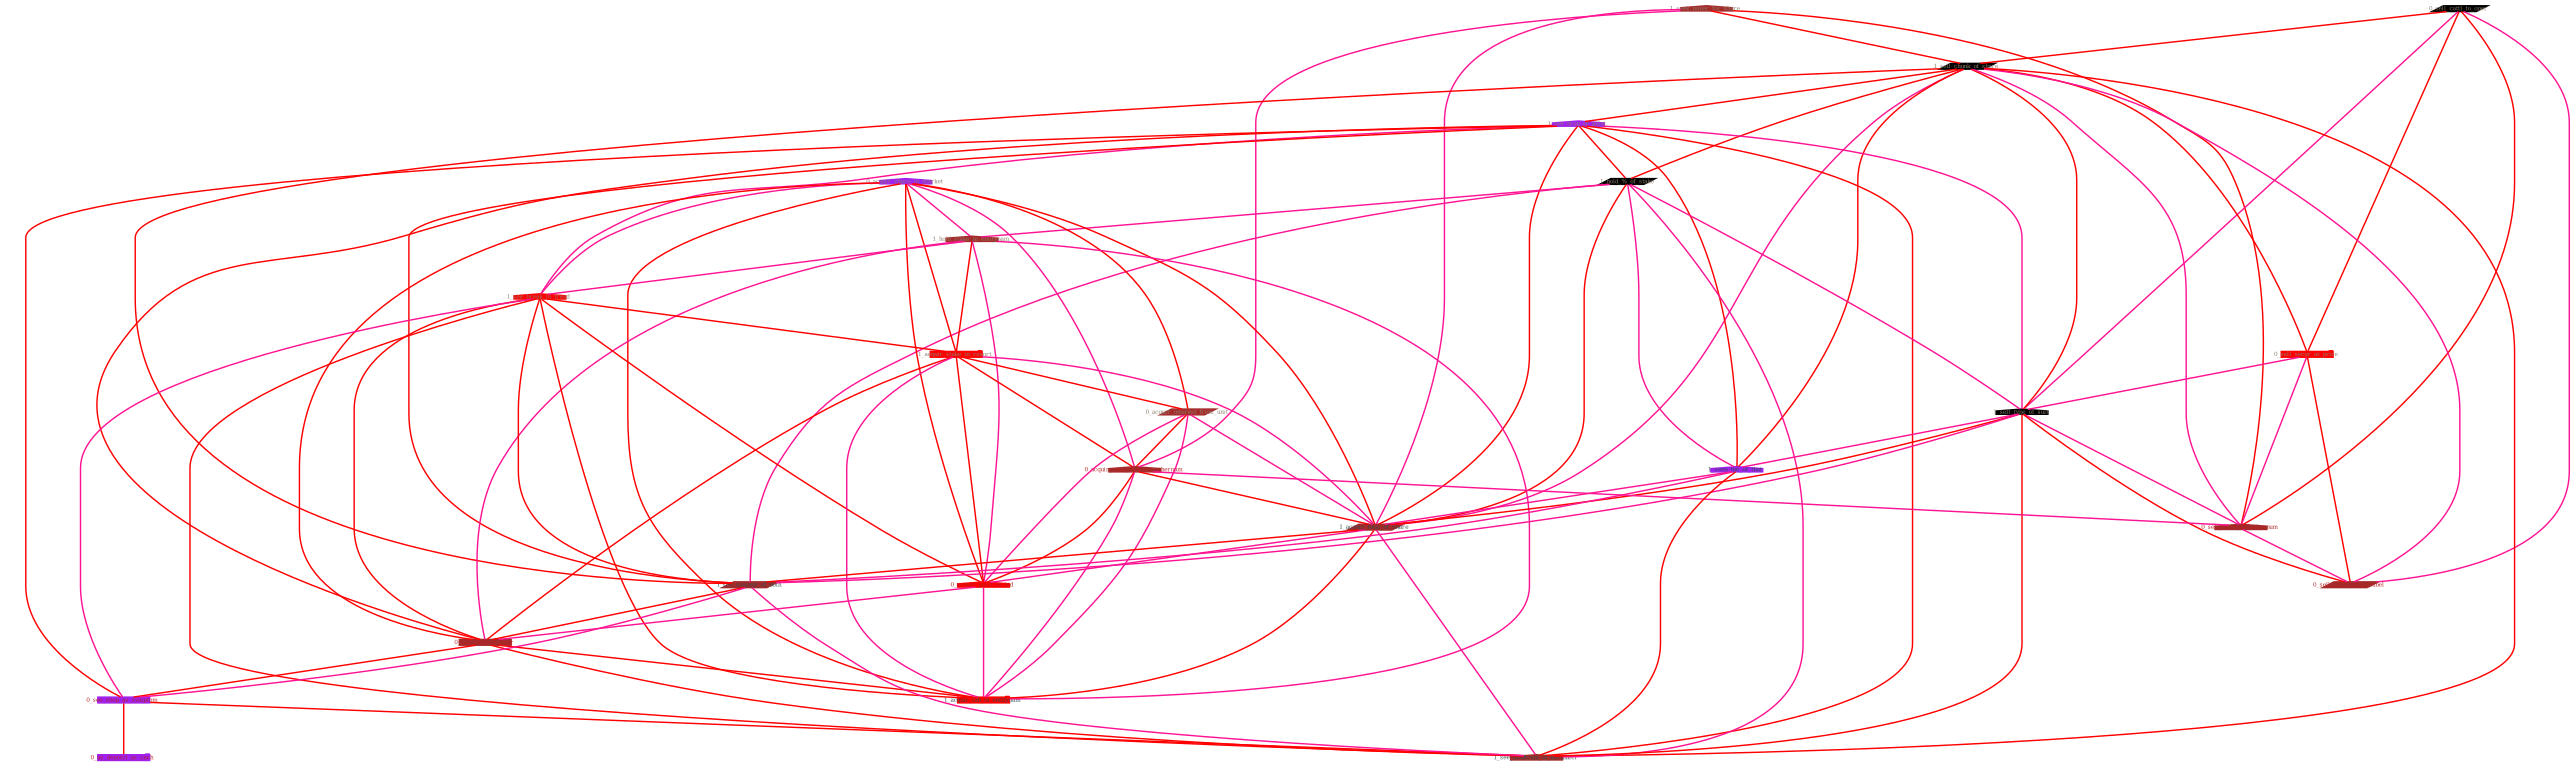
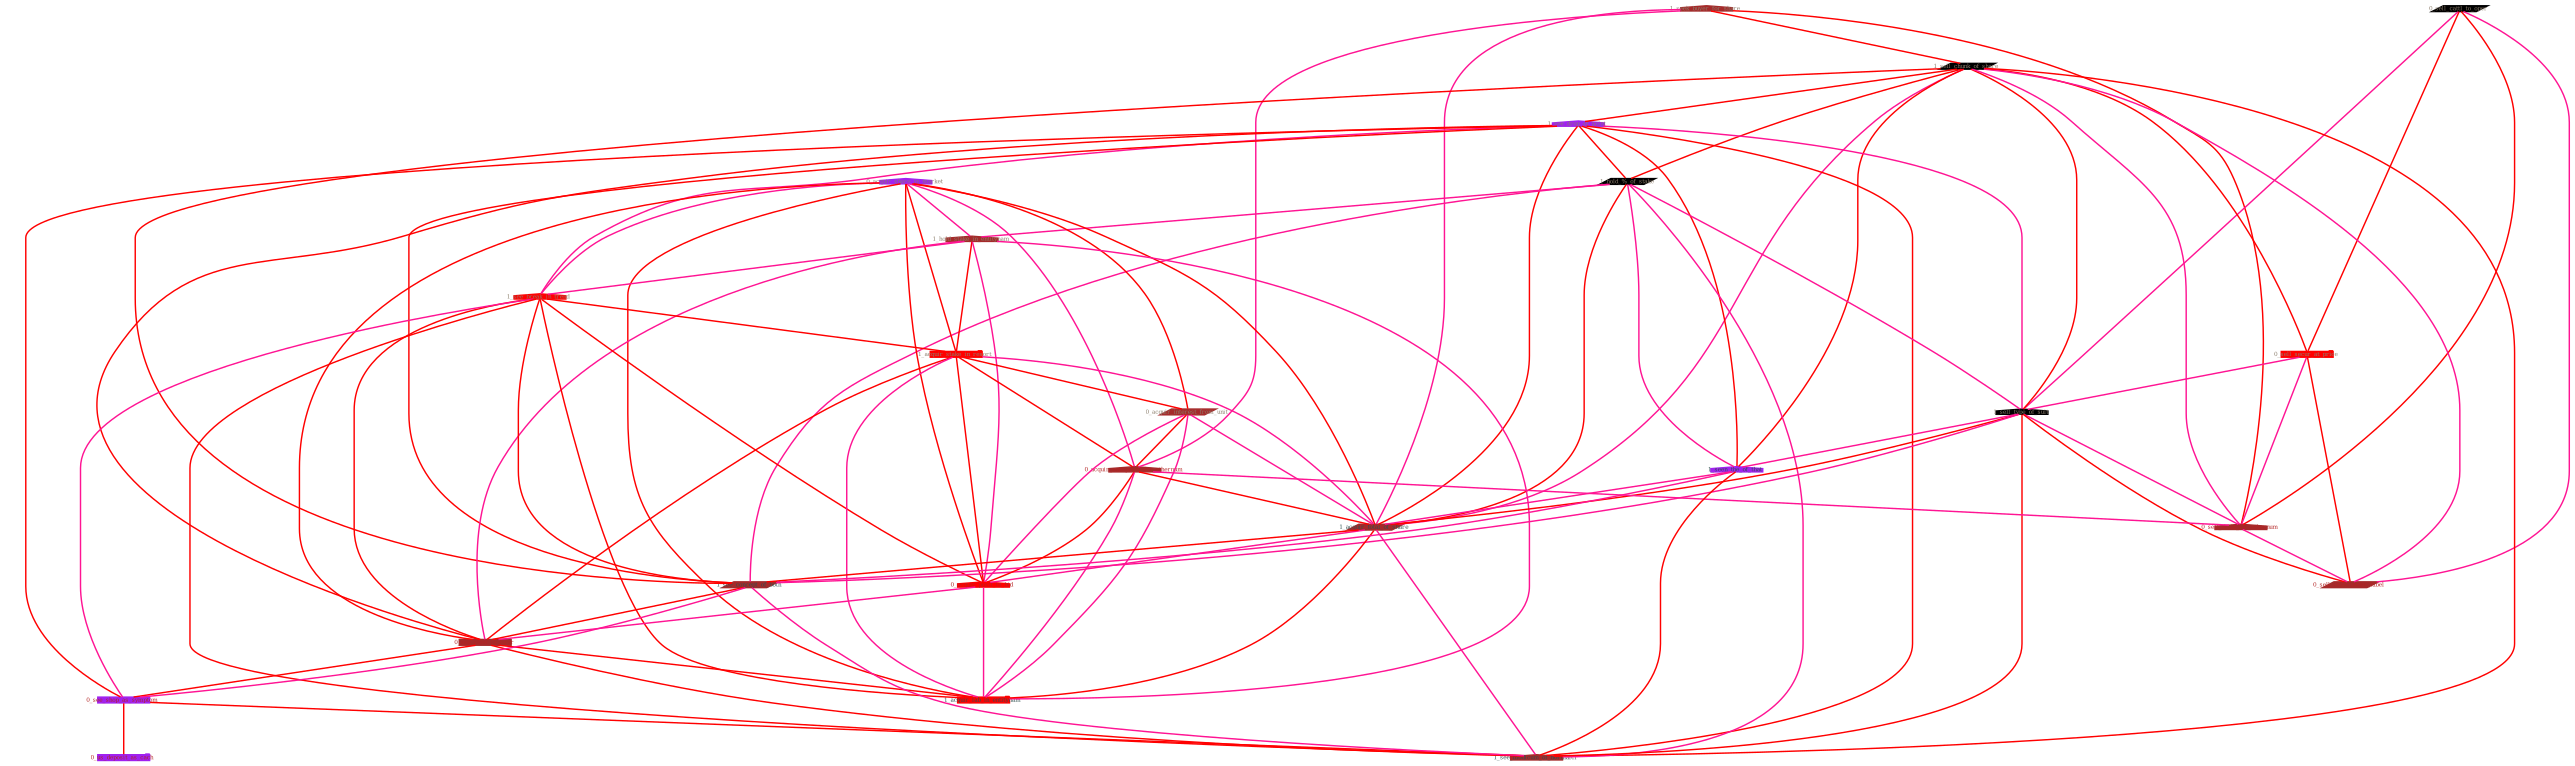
edge "0_sell_cattl_to_oper" -- "1_sell_chunk_of_share": removed
